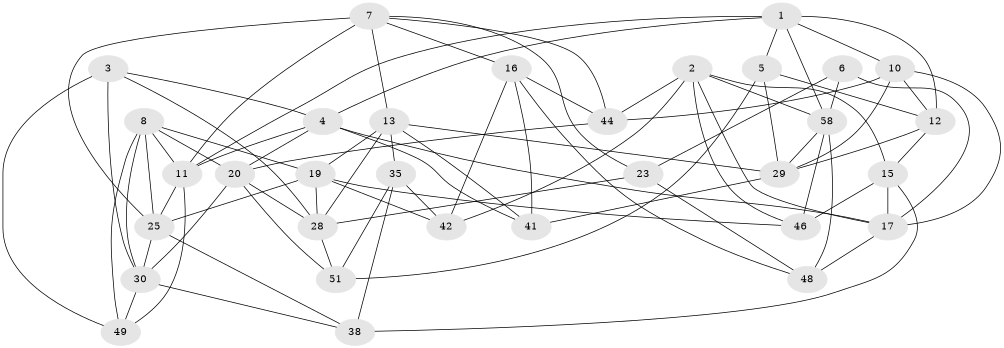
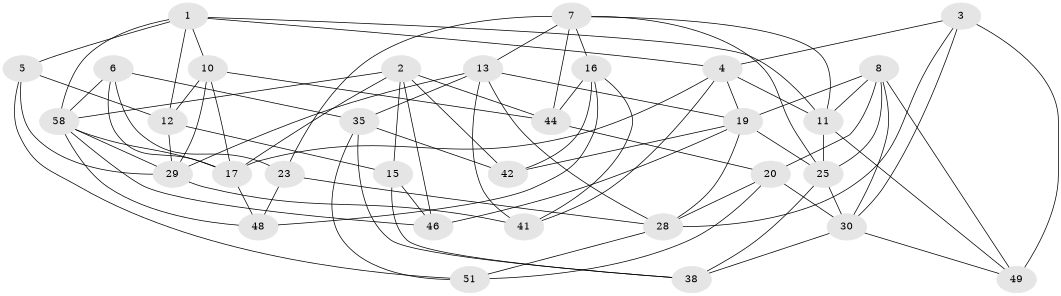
edge "6" -- "35": added
edge "4" -- "20": now "4" -- "19"
edge "15" -- "17": now "58" -- "17"
